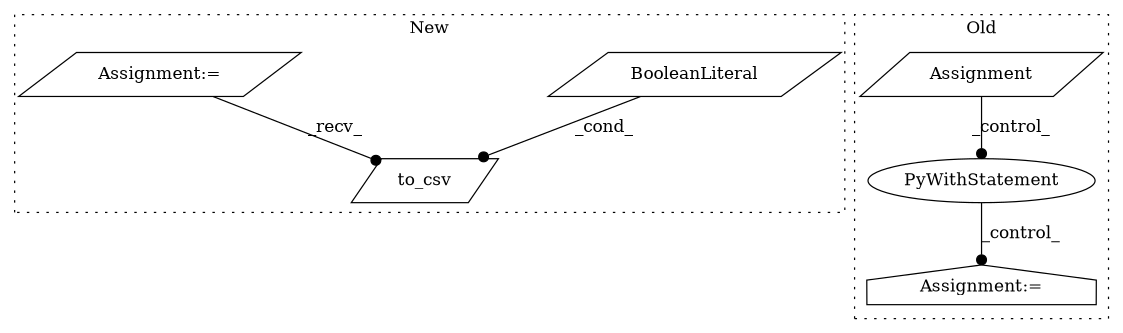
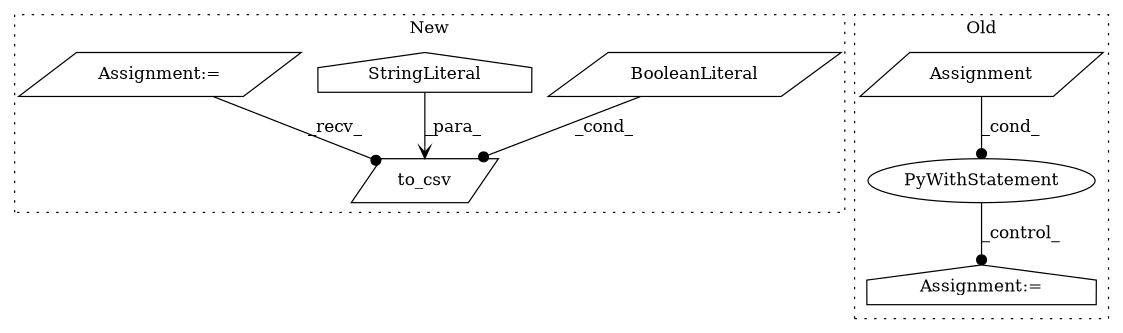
node "StringLiteral": added
edge "Assignment" -> "PyWithStatement": label "_control_" -> "_cond_"
